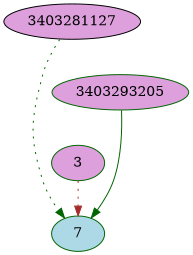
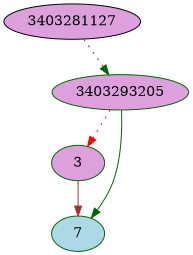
edge "3403293205" -> "3": added
edge "3403281127" -> "7": now "3403281127" -> "3403293205"
edge "3" -> "7": style dotted -> solid
